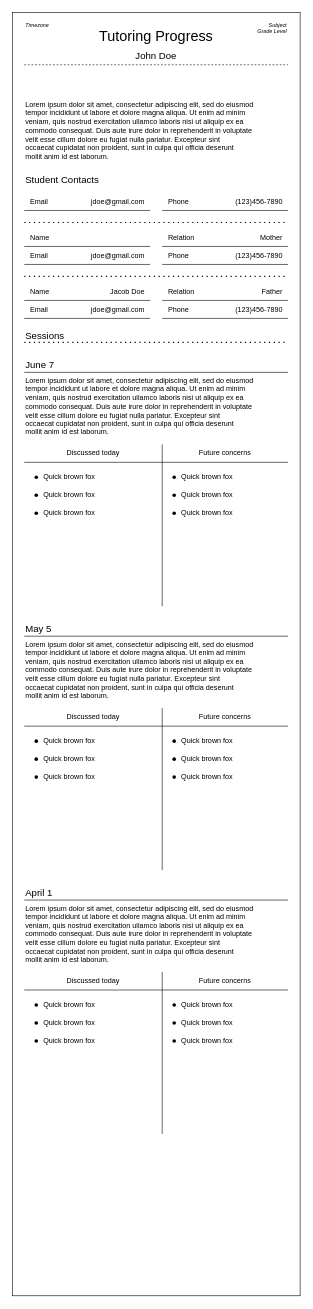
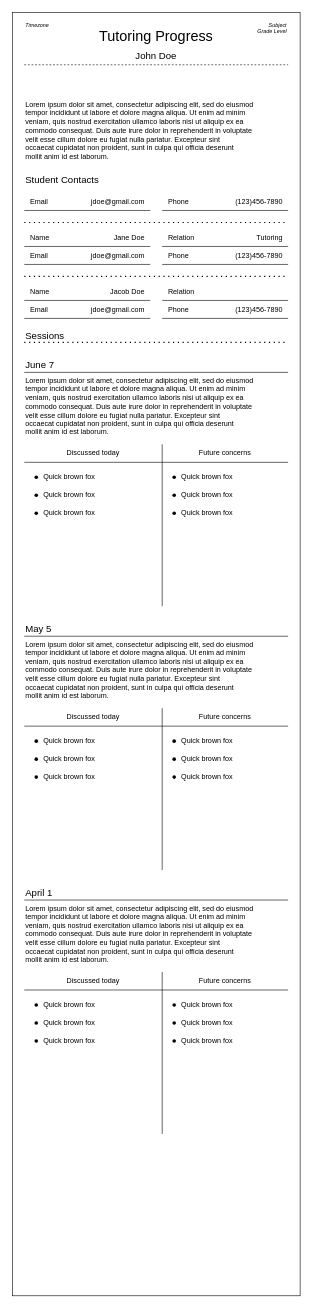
node "Jane Doe": added
node "Mother": label "Mother" -> "Tutoring"
node "Father": removed
